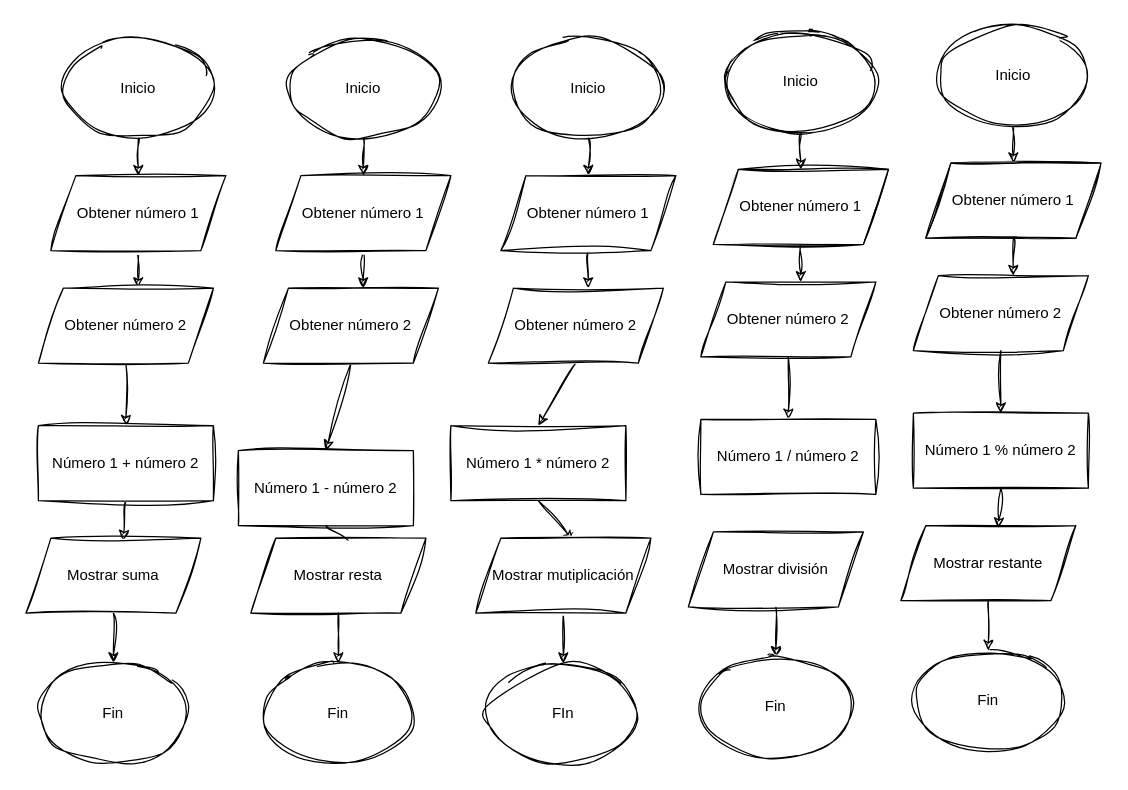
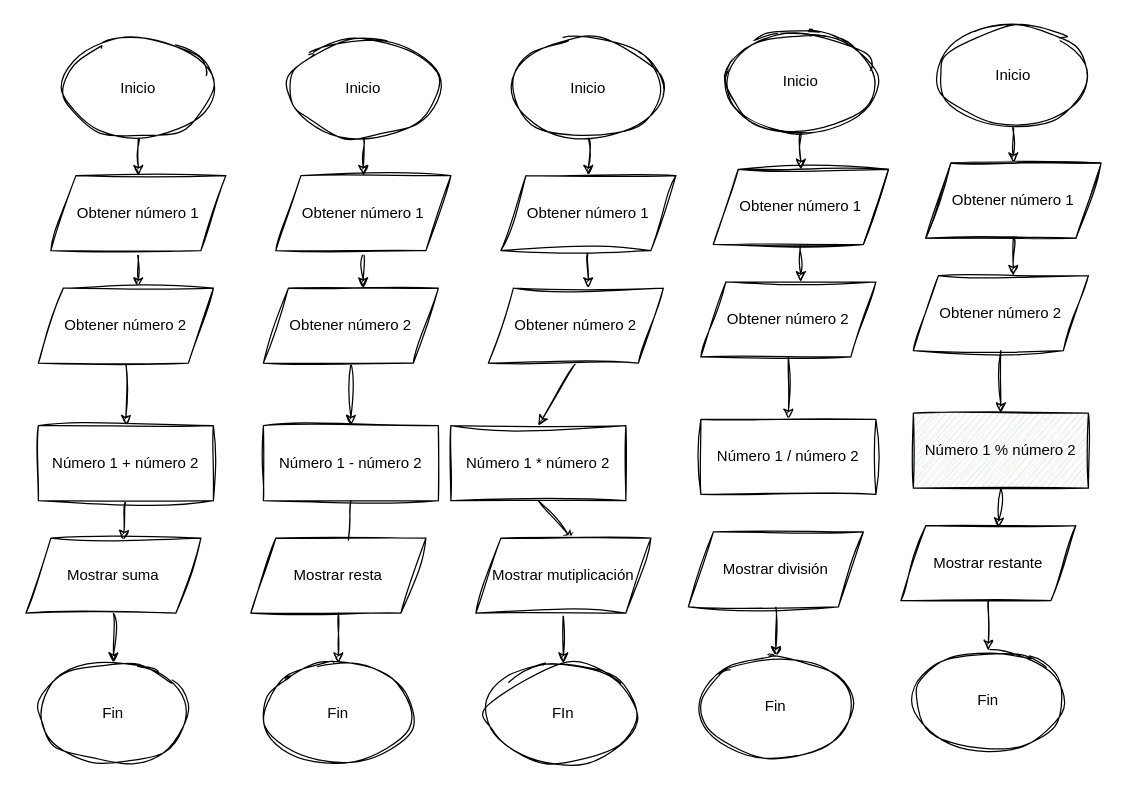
node "Número 1 % número 2": fillcolor #ffffff -> #d5e8d4
node "Número 1 - número 2": moved (326, 488) -> (351, 463)
